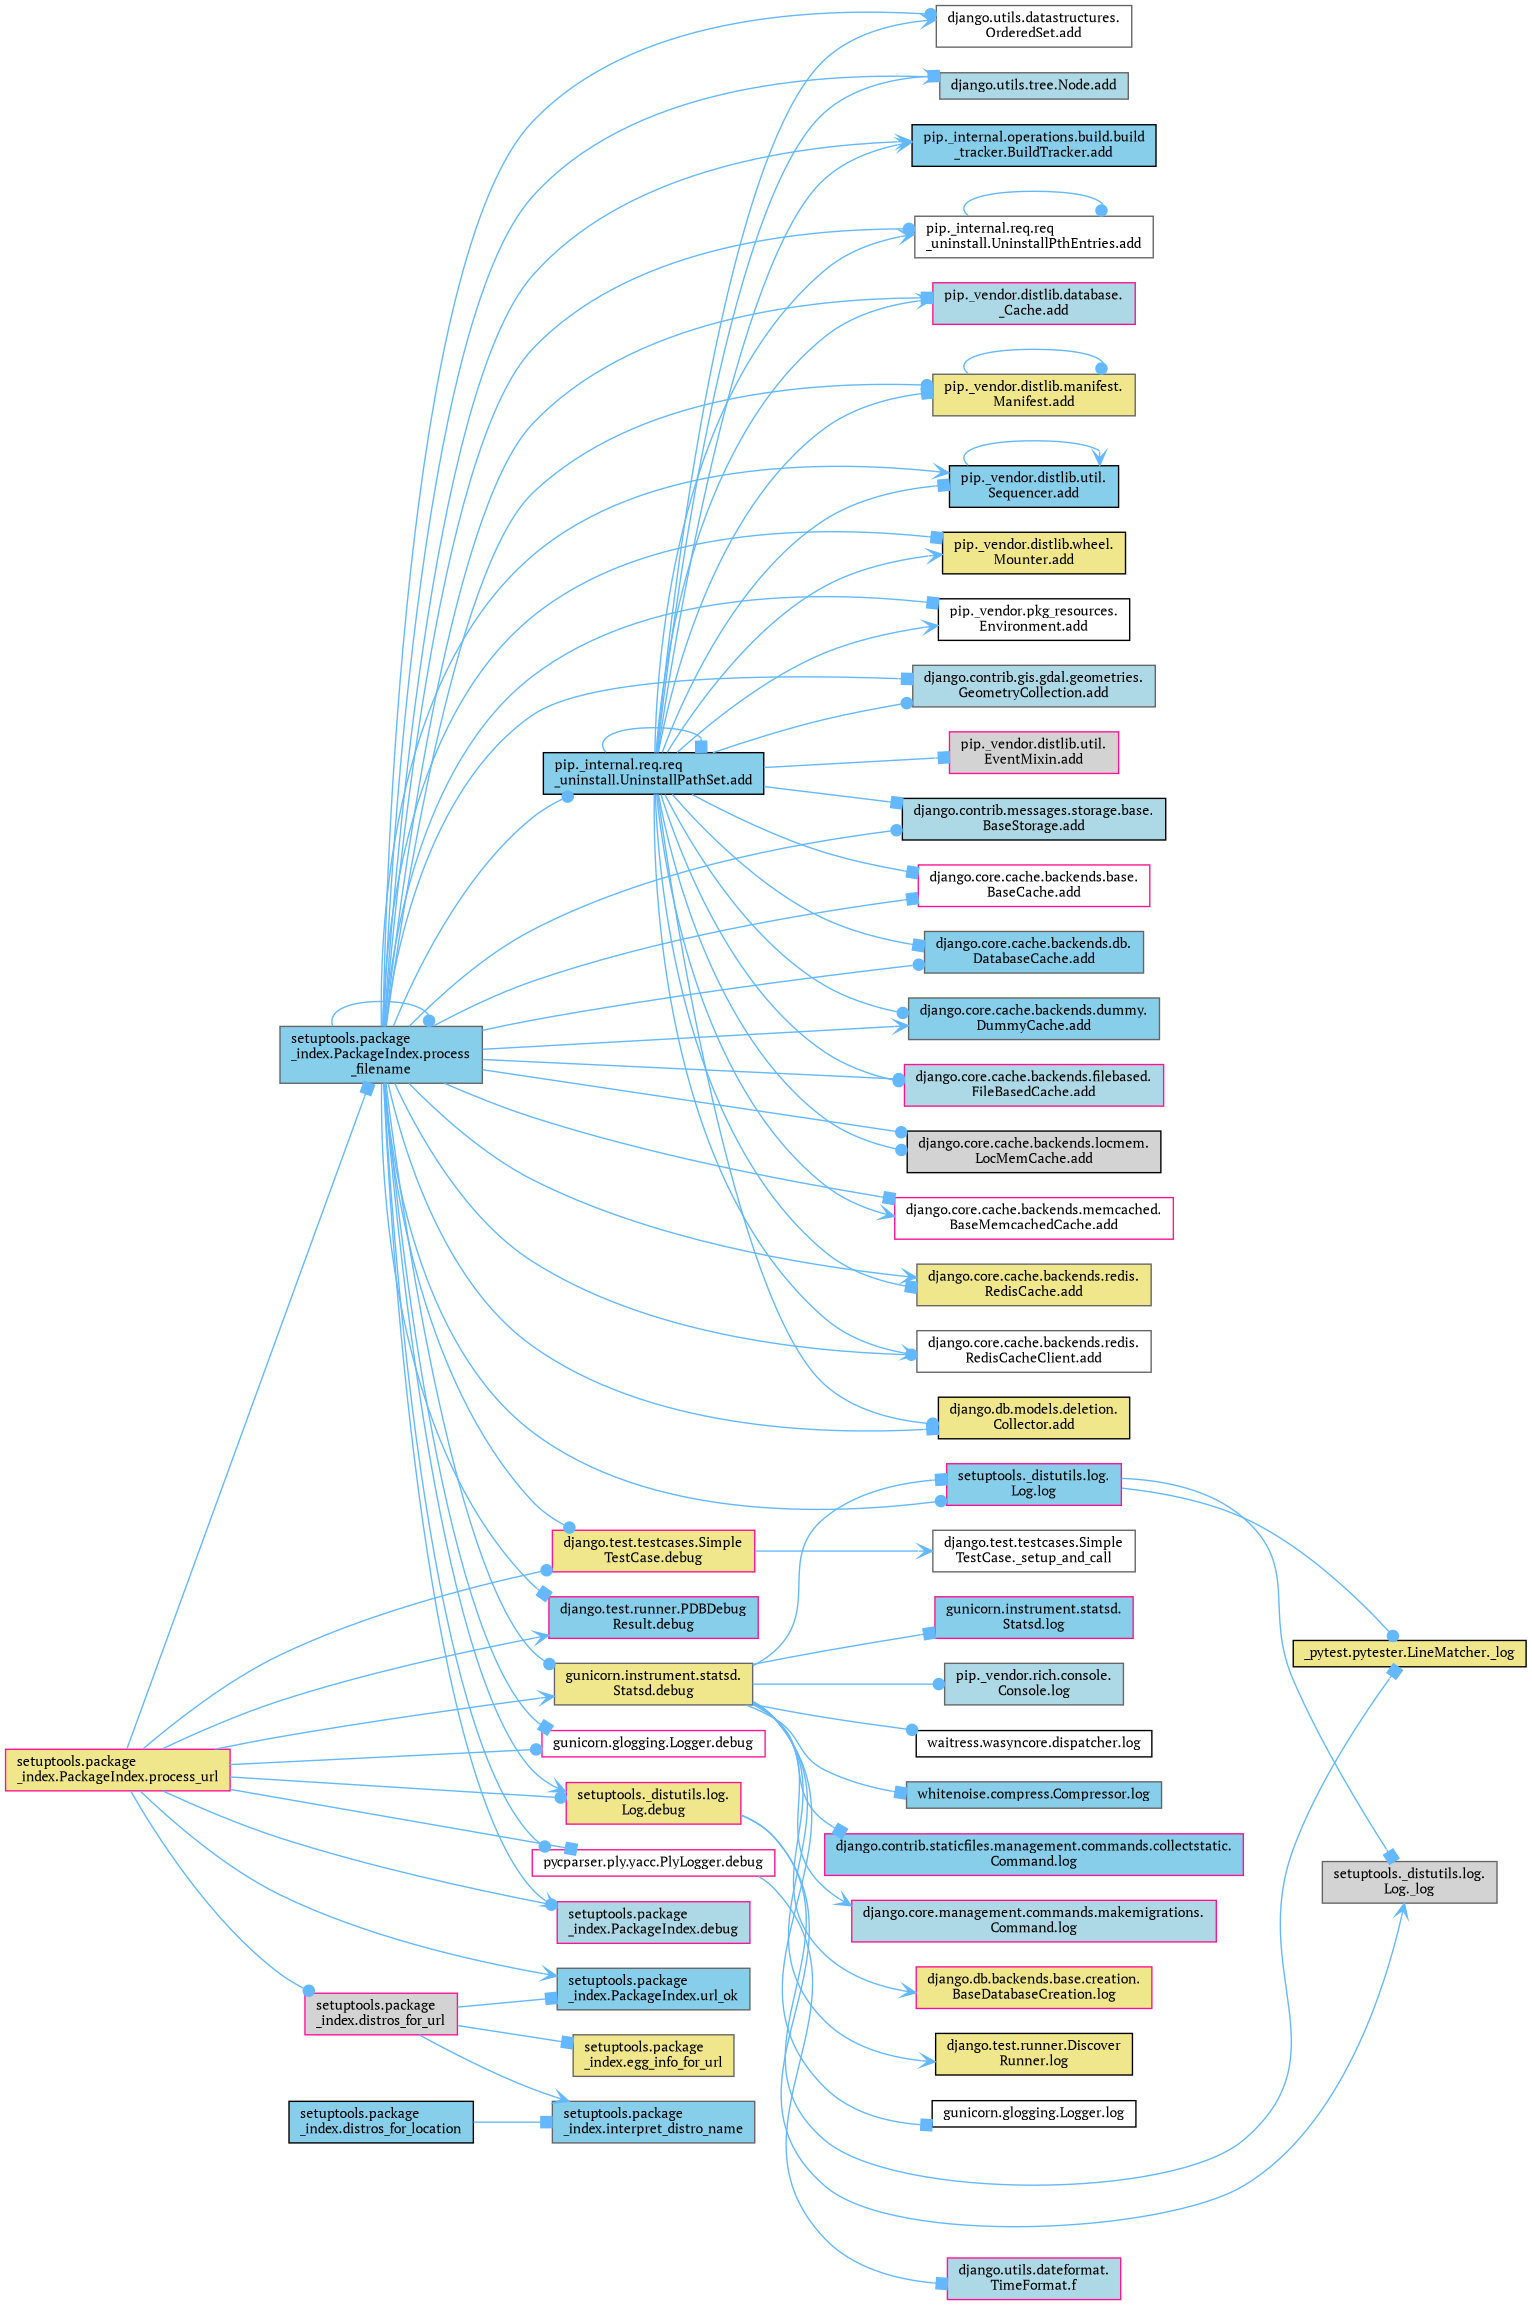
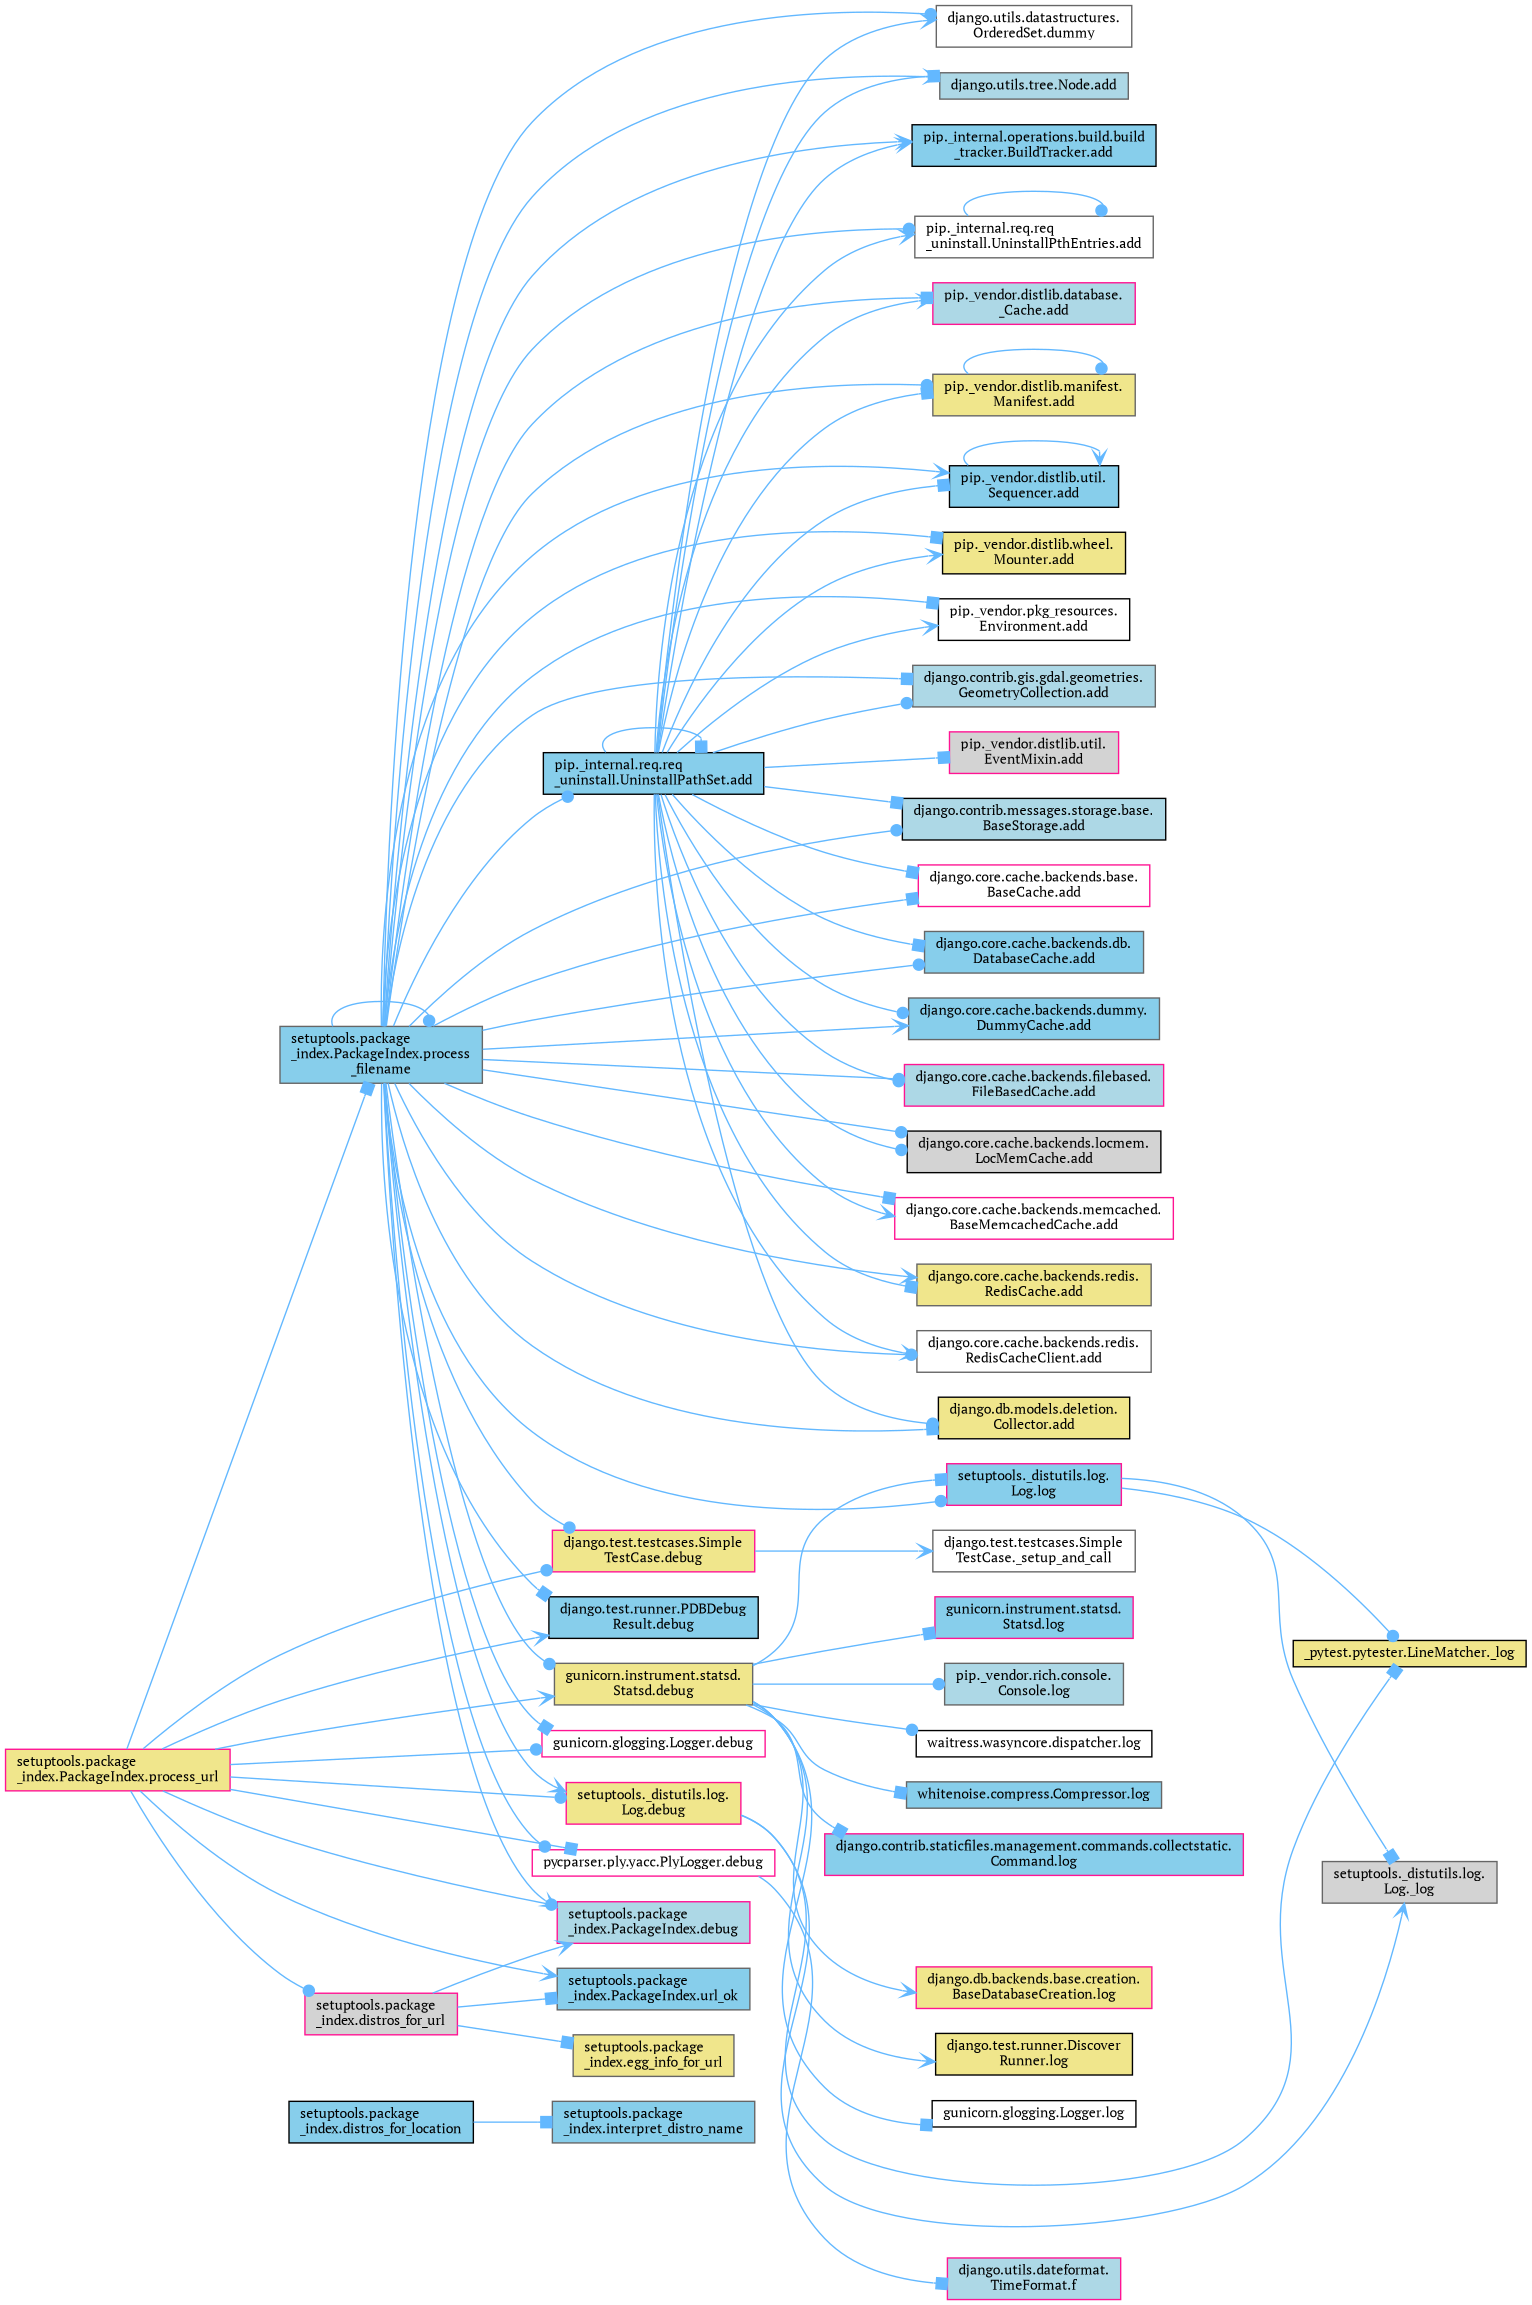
node "django.utils.datastructures. OrderedSet.add": label "django.utils.datastructures. OrderedSet.add" -> "django.utils.datastructures. OrderedSet.dummy"
node "django.test.runner.PDBDebug Result.debug": color deeppink -> black
node "django.core.management.commands.makemigrations. Command.log": removed
edge "setuptools.package _index.distros_for_url" -> "setuptools.package _index.interpret_distro_name": now "setuptools.package _index.distros_for_url" -> "setuptools.package _index.PackageIndex.debug"
